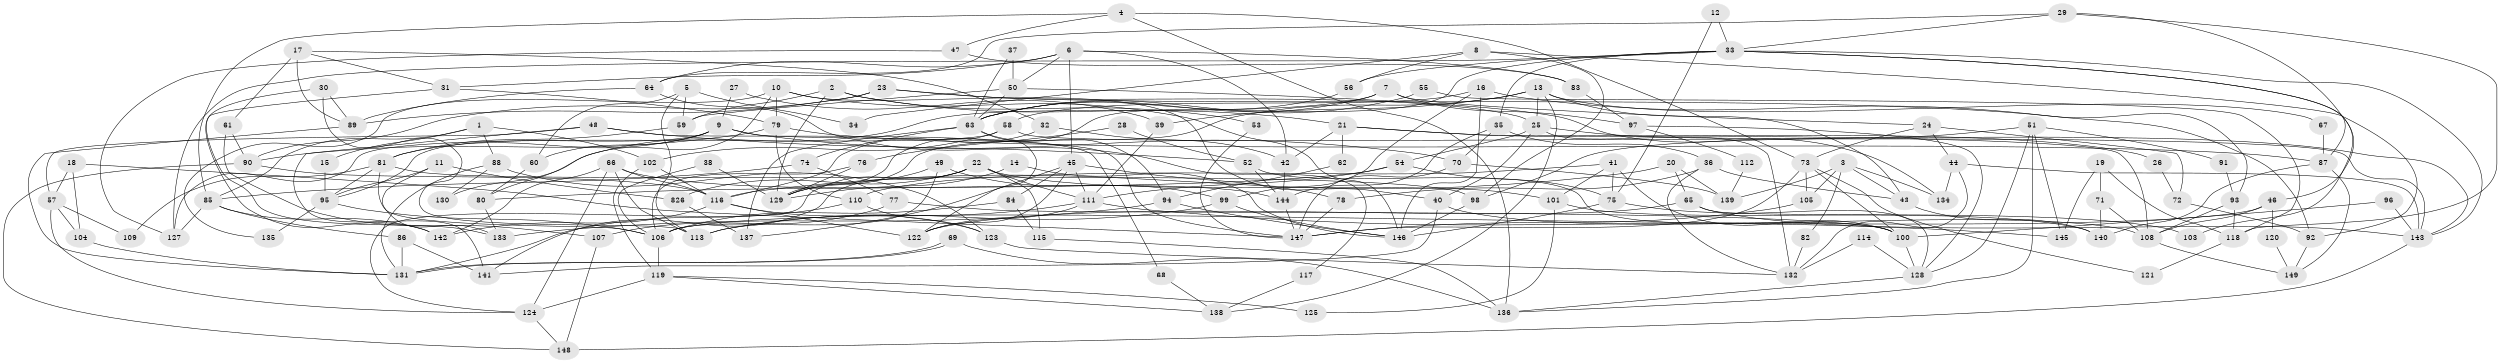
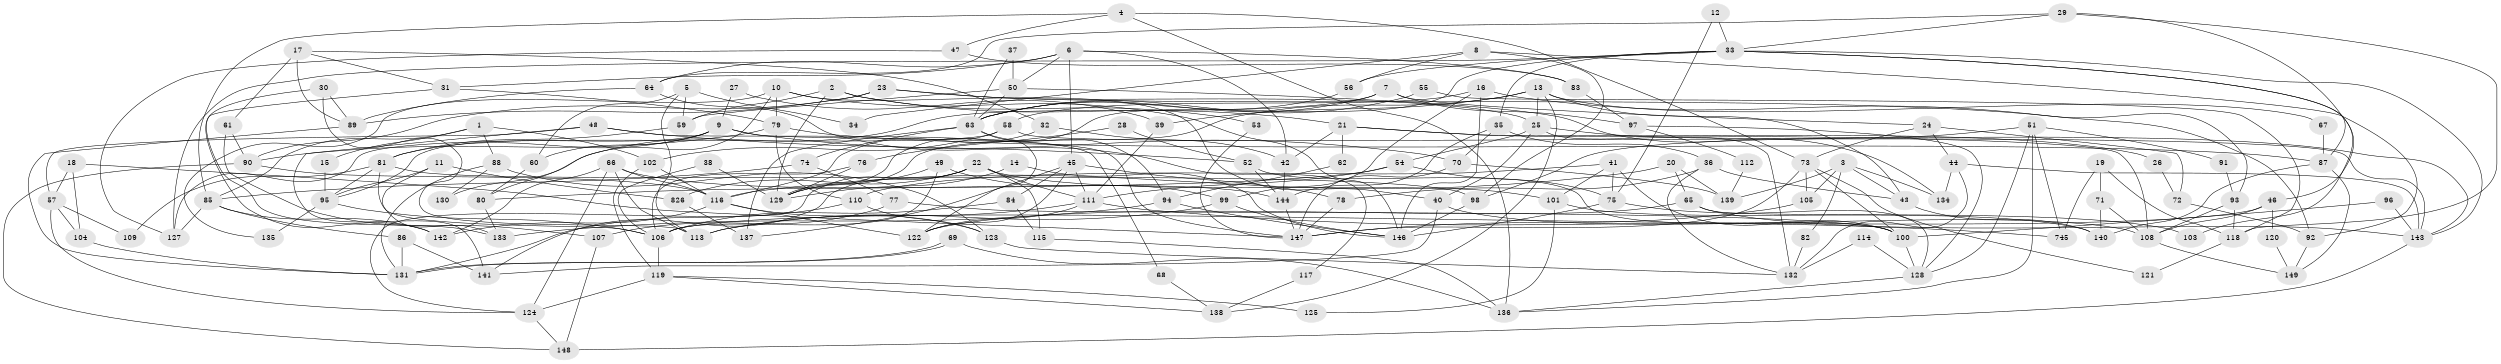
node "145": label "145" -> "745"
